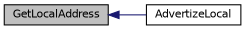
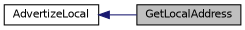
edge "AdvertizeLocal" -> "GetLocalAddress": reversed
